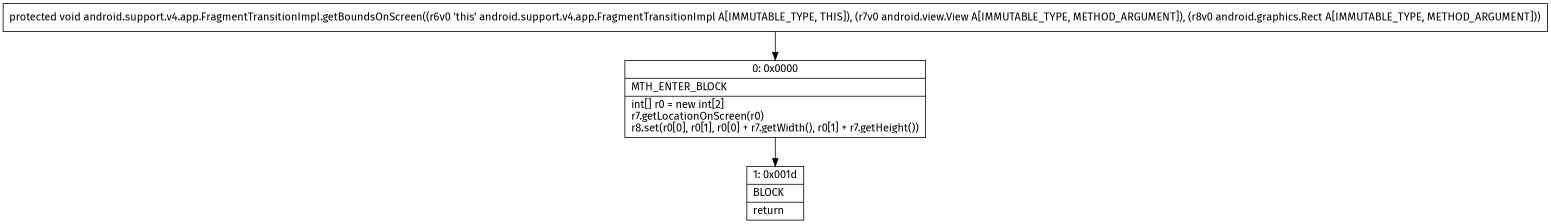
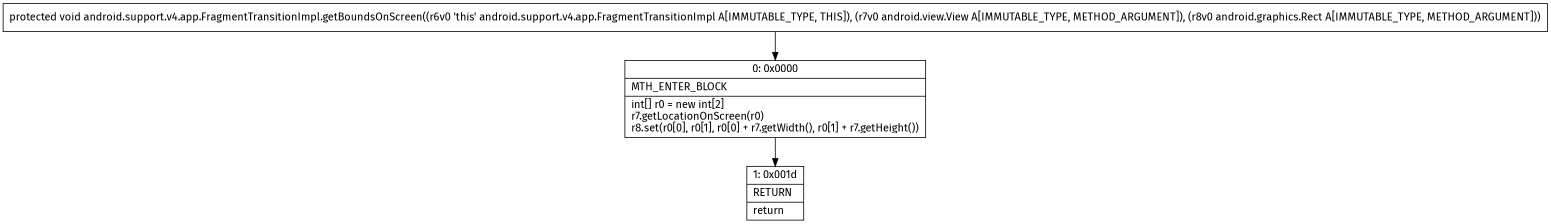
node "1: 0x001d": text "BLOCK" -> "RETURN"
